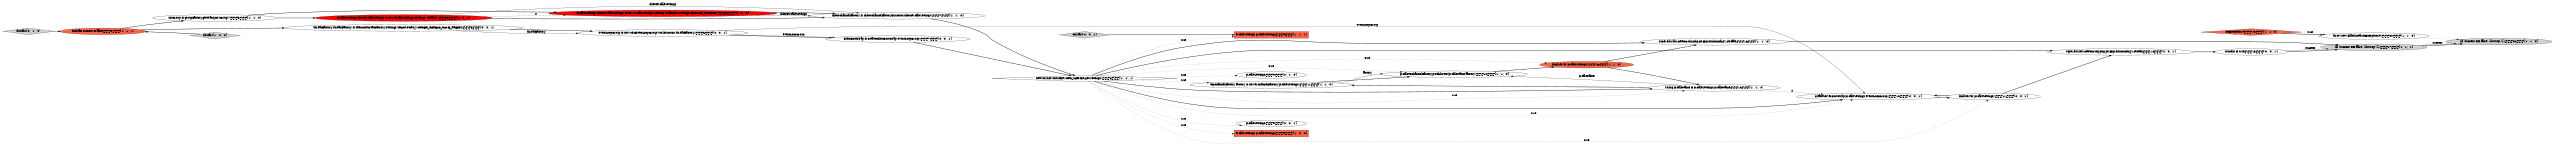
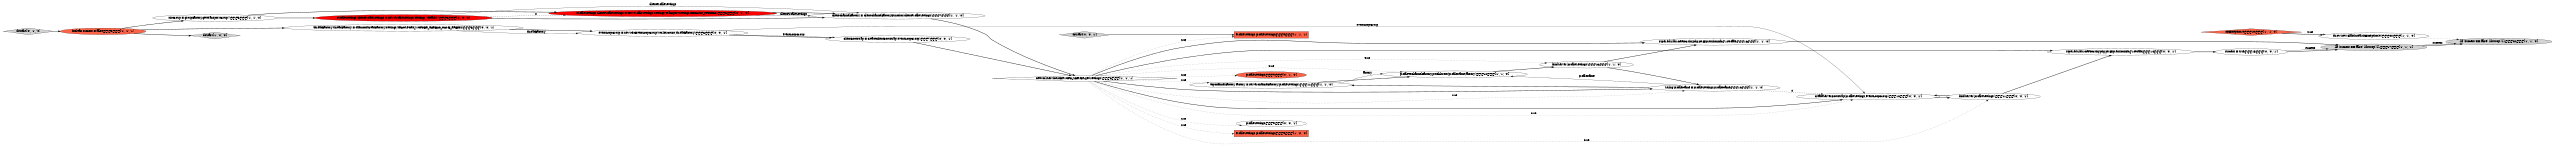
edge "doStart['1', '0', '0']" -> "boolean success = false@@@3@@@['1', '1', '1']": reversed
node "bindServer(profileSettings)@@@13@@@['1', '1', '0']": fillcolor tomato -> white
node "profileSettings@@@9@@@['0', '1', '0']": fillcolor white -> tomato
